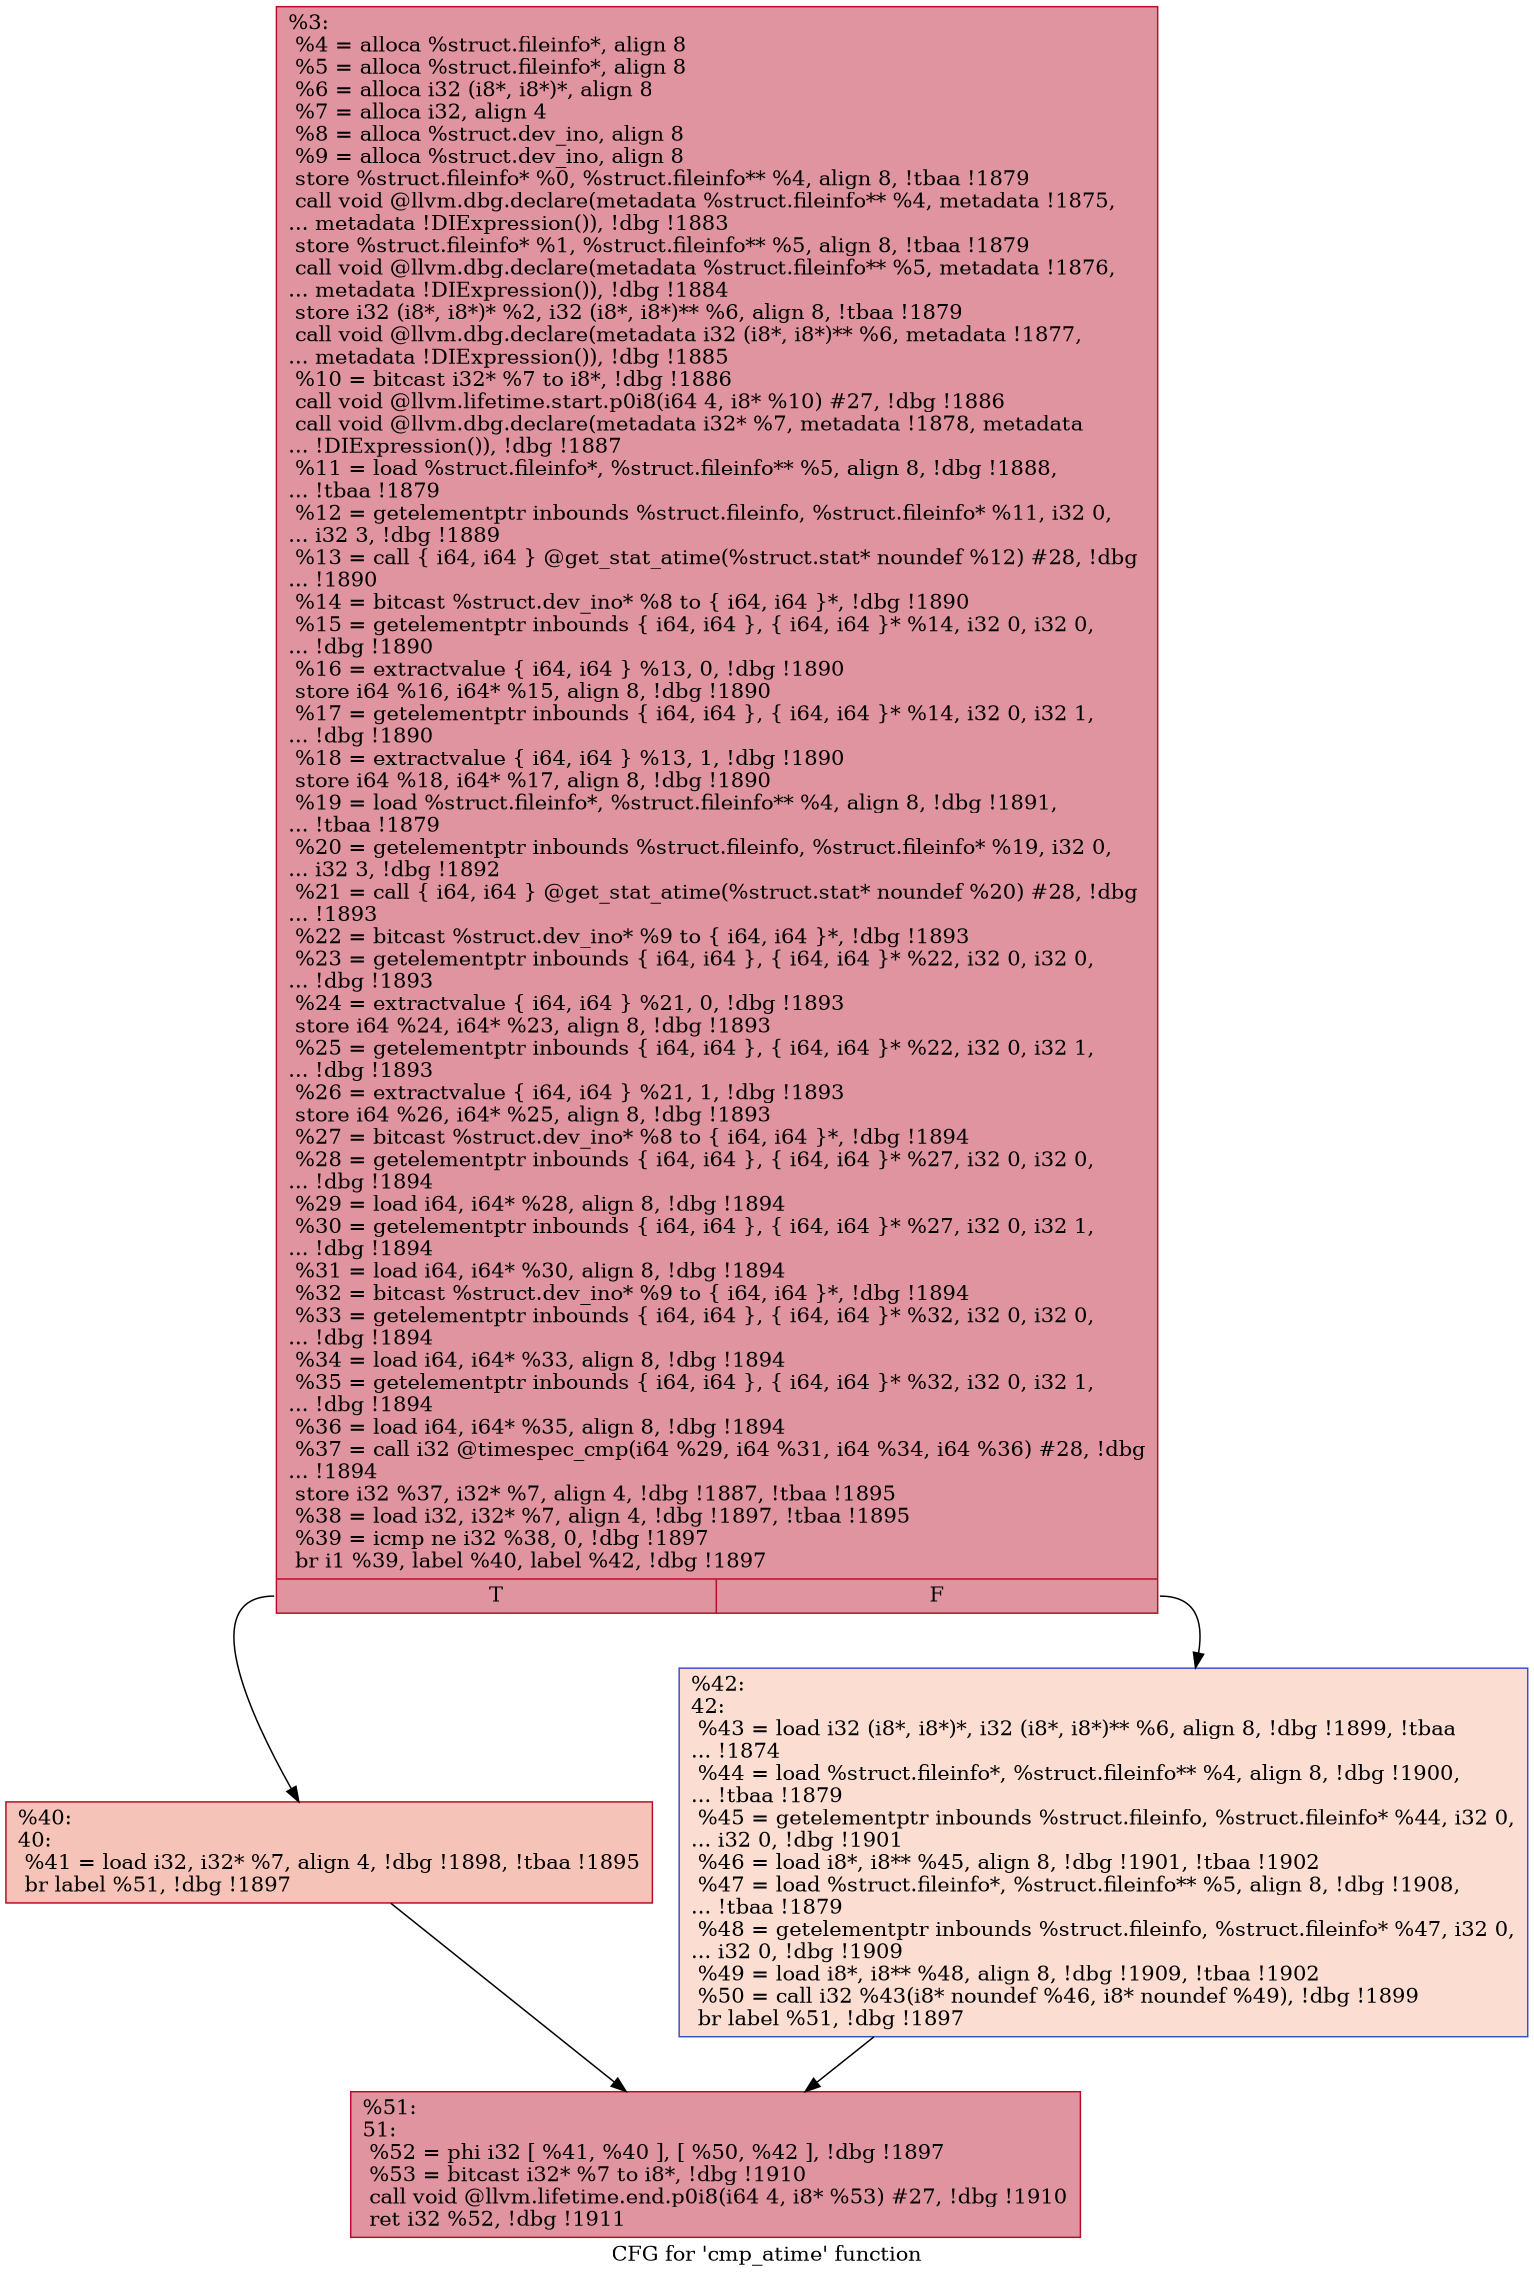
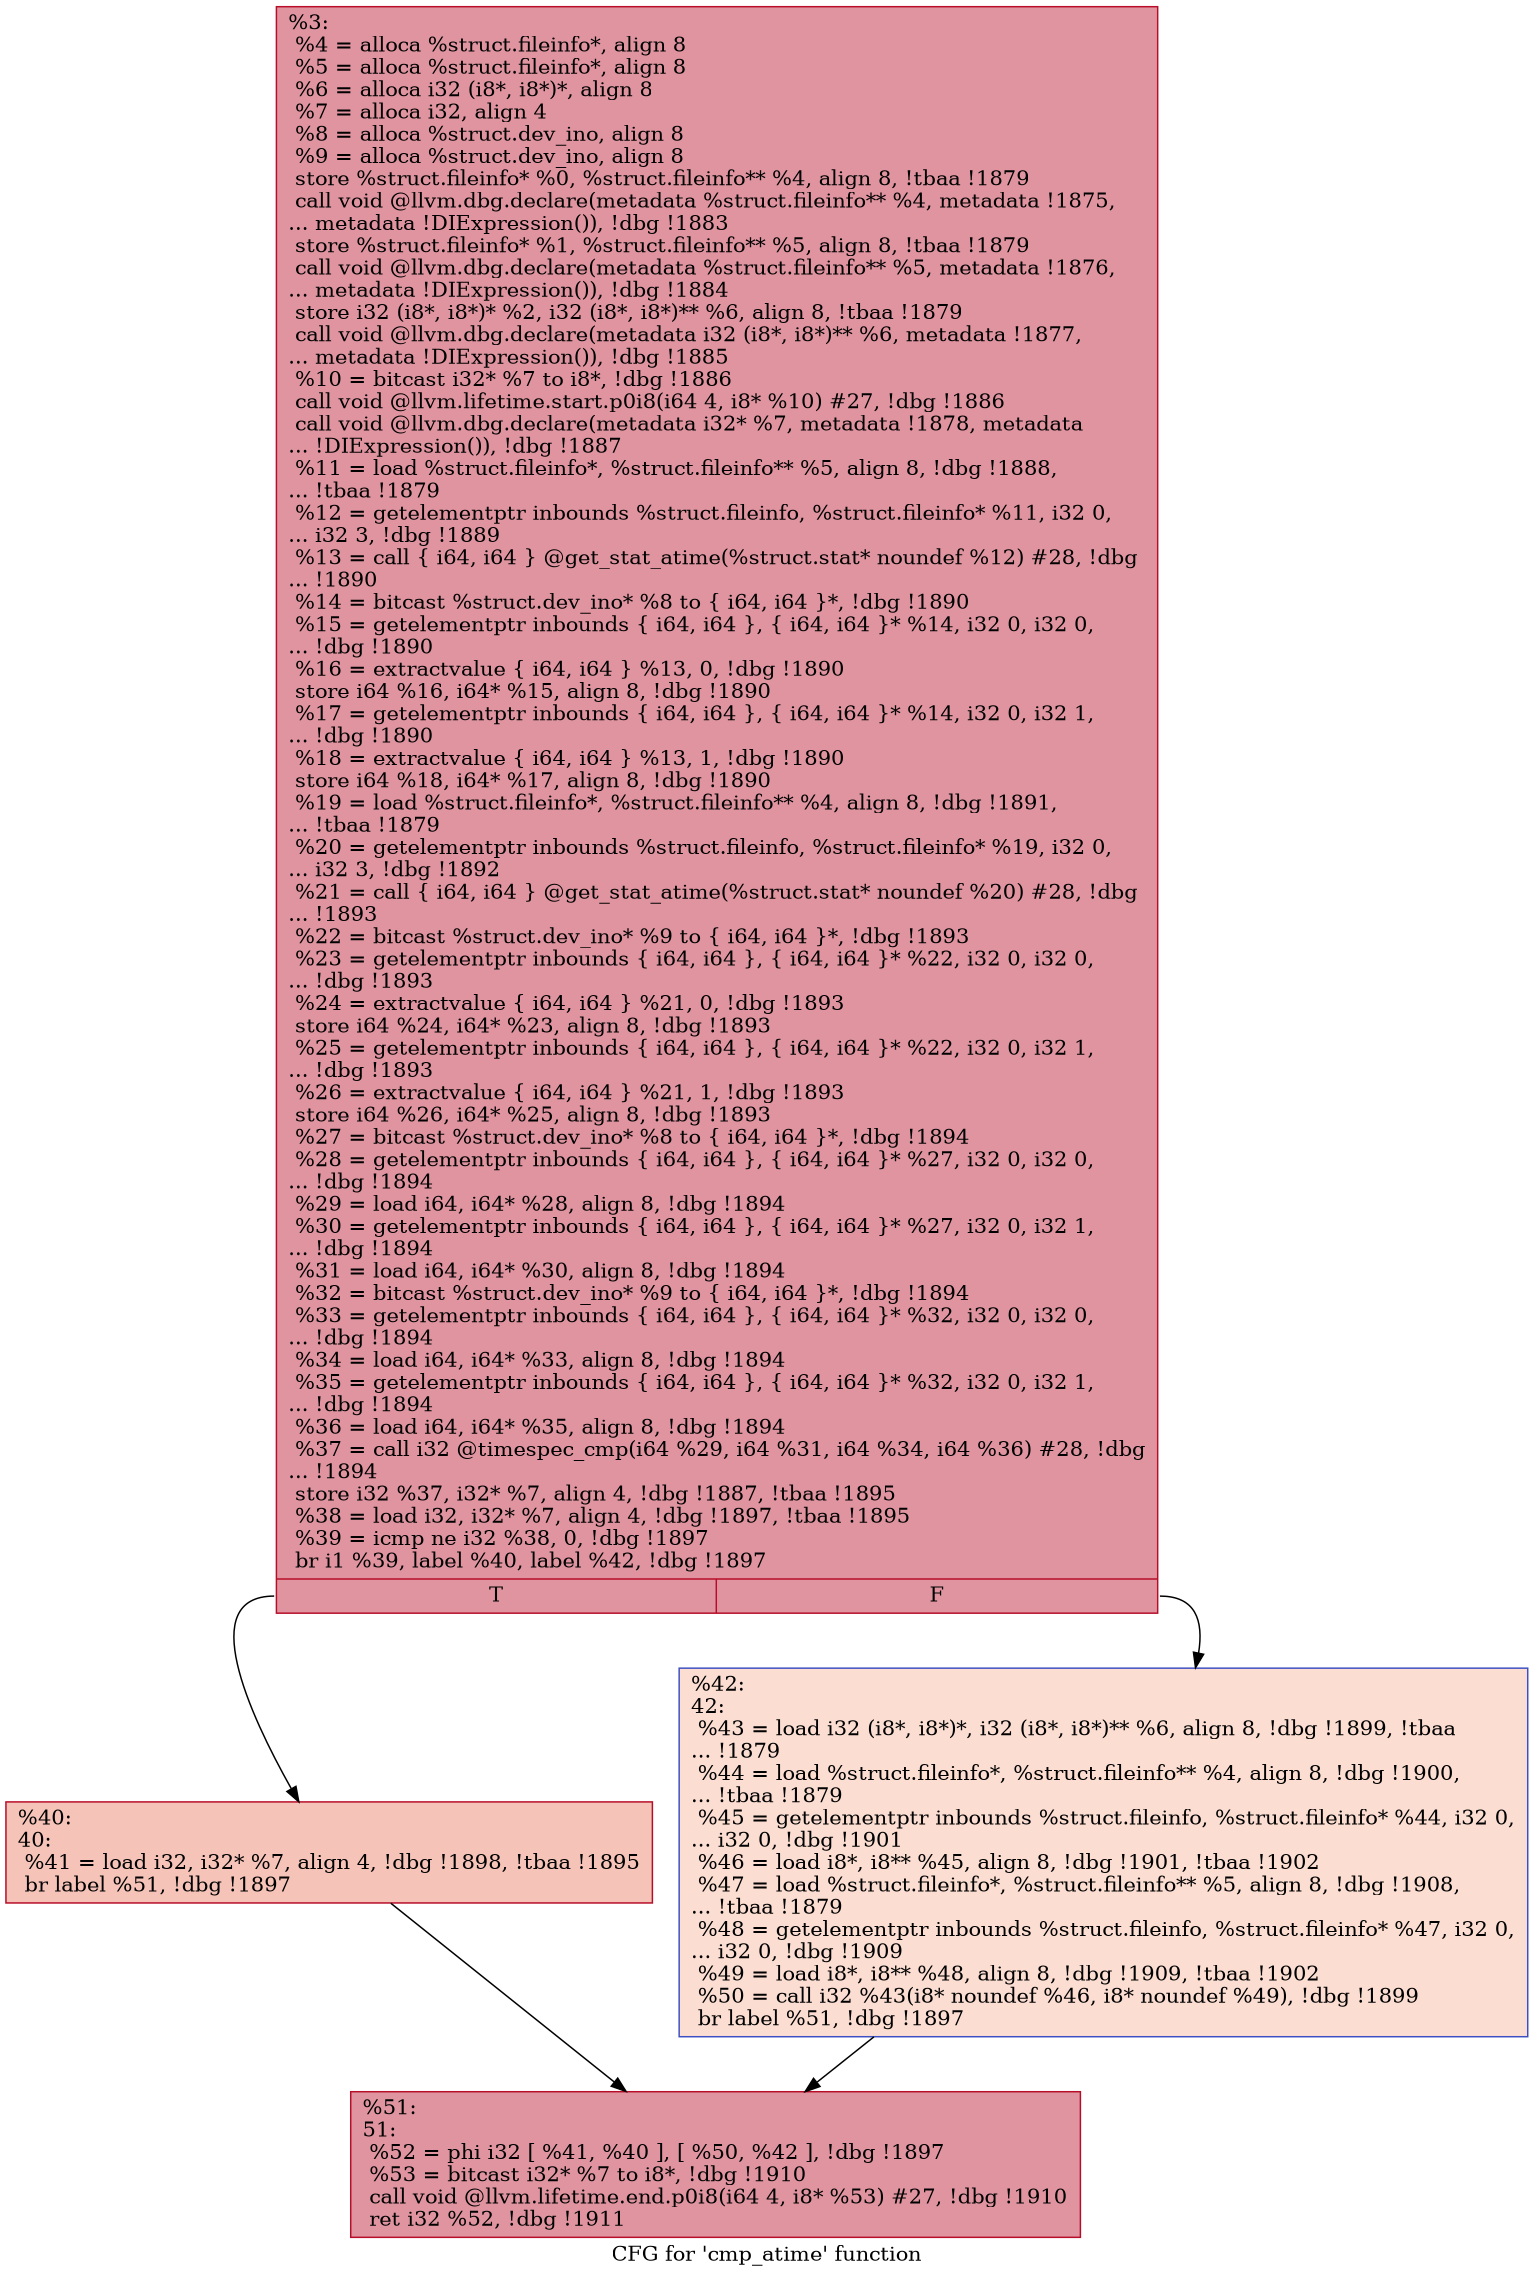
node "%42:": text "... !1874" -> "... !1879"
